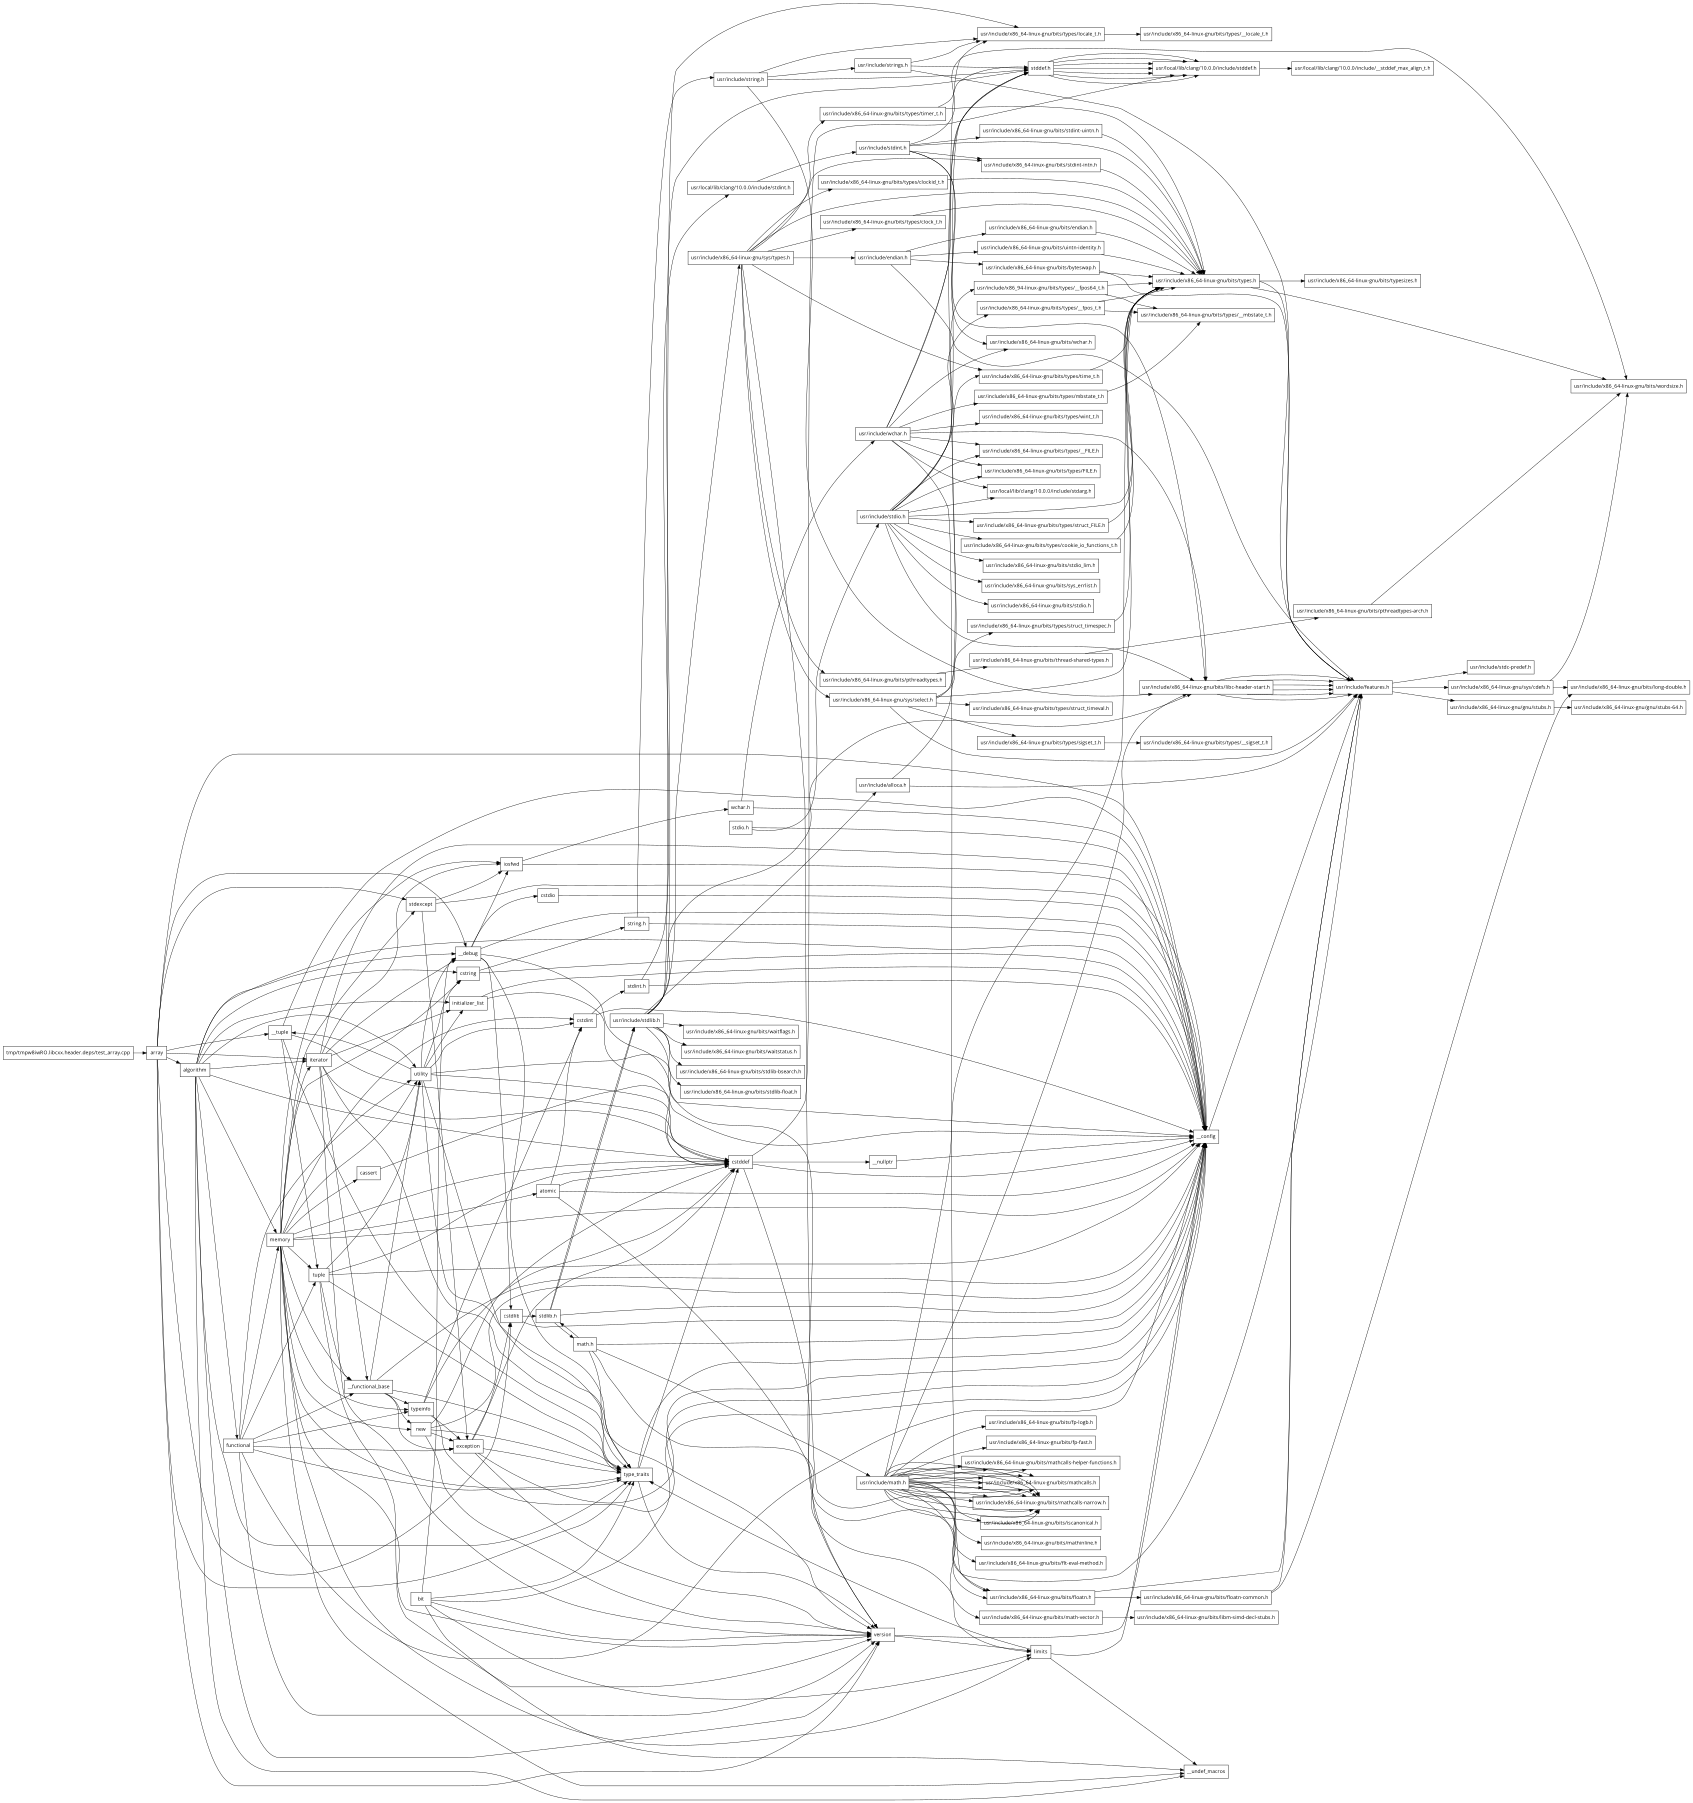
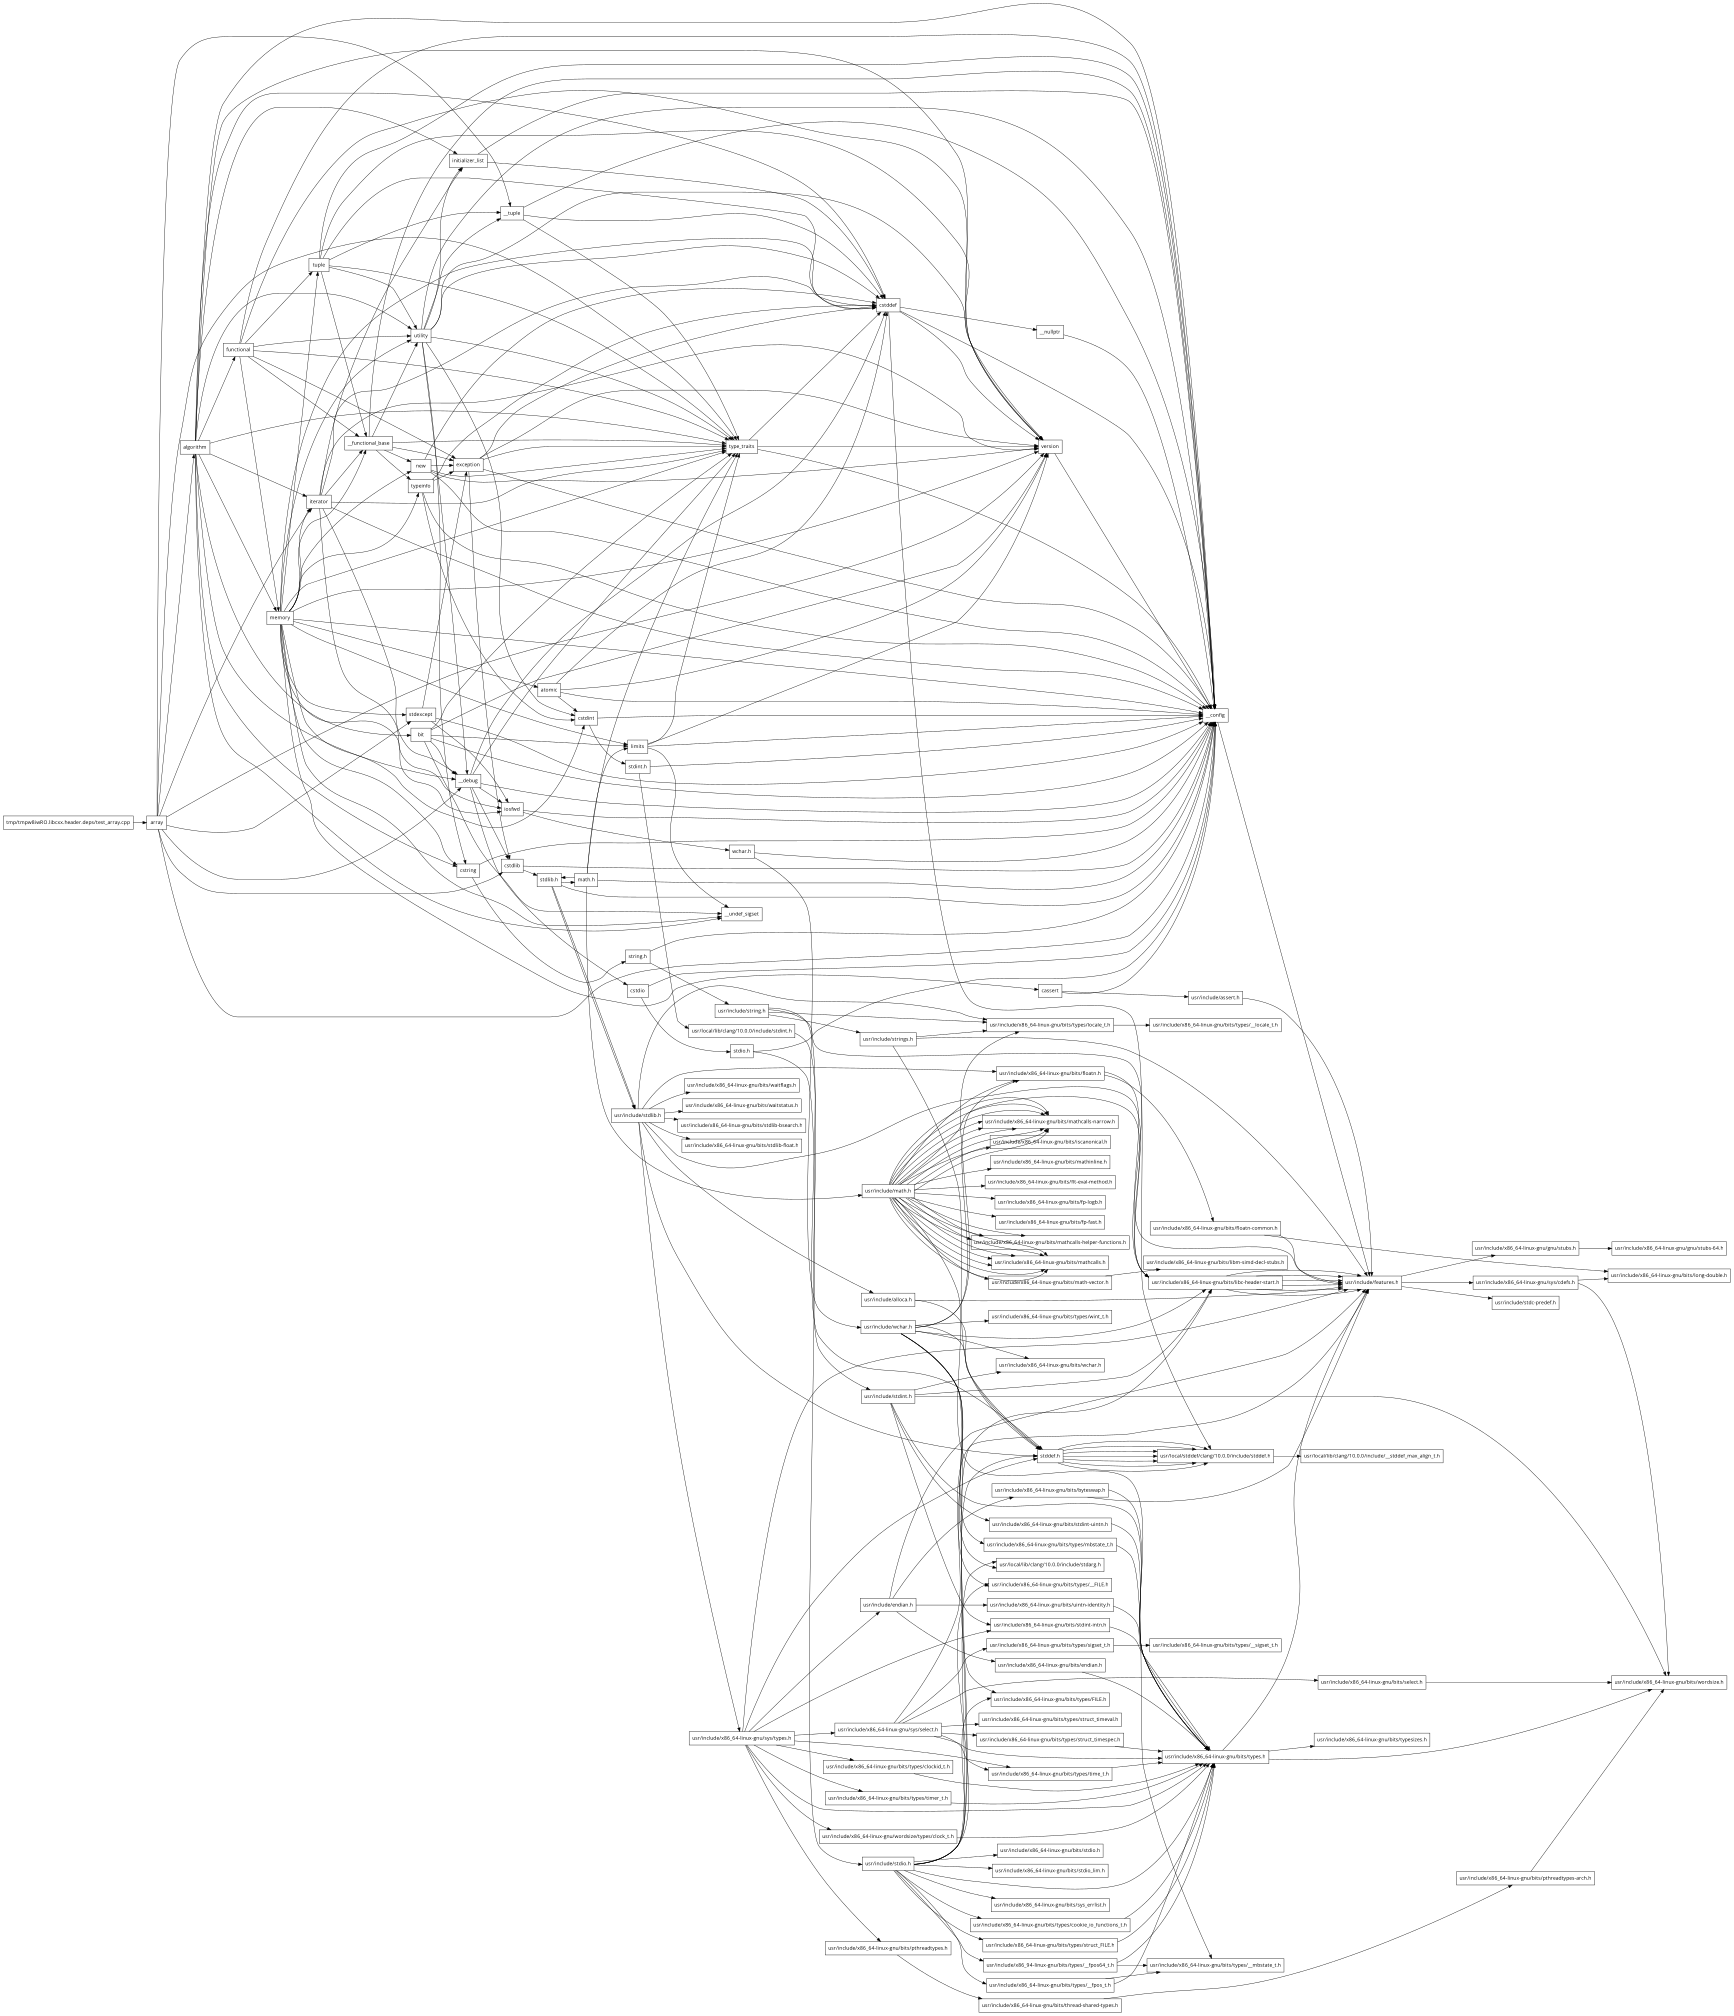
node "usr/local/lib/clang/10.0.0/include/stddef.h": label "usr/local/lib/clang/10.0.0/include/stddef.h" -> "usr/local/stddef/clang/10.0.0/include/stddef.h"
edge "usr/include/x86_64-linux-gnu/bits/types/timer_t.h" -> "stddef.h": now "usr/include/x86_64-linux-gnu/sys/types.h" -> "stddef.h"
node "usr/include/x86_64-linux-gnu/bits/types/clock_t.h": label "usr/include/x86_64-linux-gnu/bits/types/clock_t.h" -> "usr/include/x86_64-linux-gnu/wordsize/types/clock_t.h"
edge "algorithm" -> "bit": added
node "usr/include/assert.h": added
edge "cstdio" -> "stdio.h": added
edge "__tuple" -> "tuple": reversed
edge "functional" -> "typeinfo": removed
edge "version" -> "limits": reversed
node "usr/include/x86_64-linux-gnu/bits/select.h": added
node "__undef_macros": label "__undef_macros" -> "__undef_sigset"
